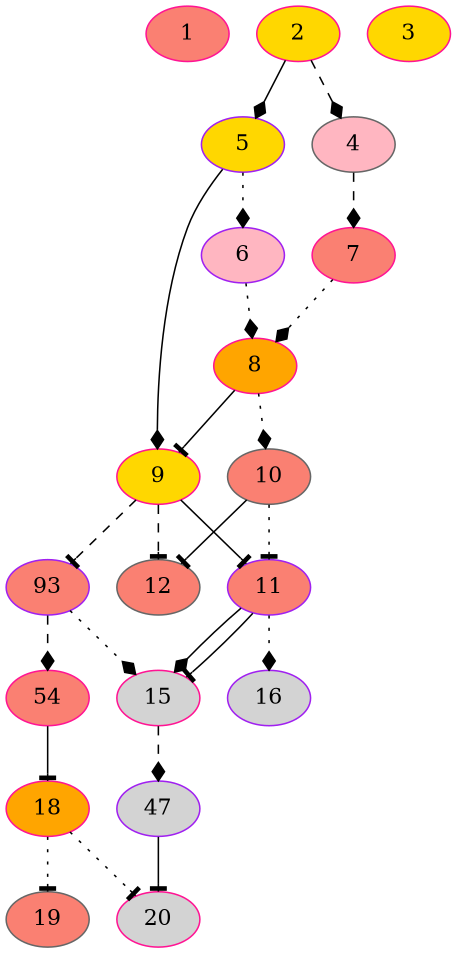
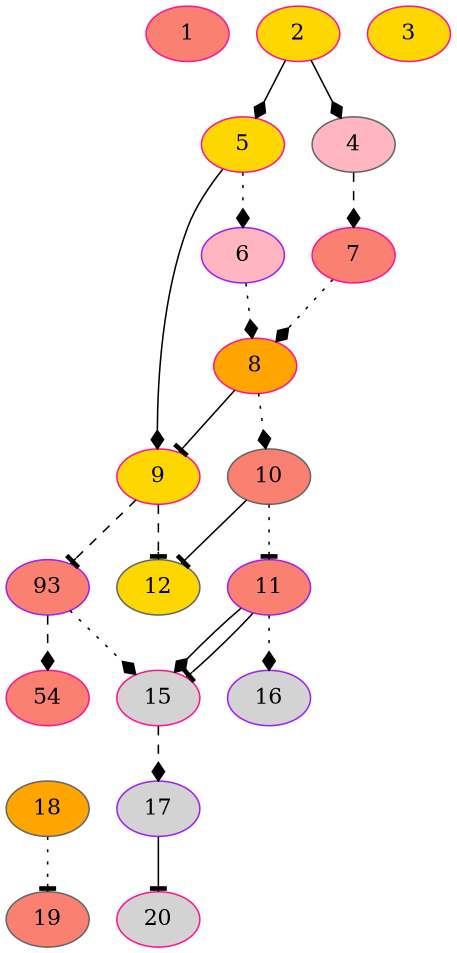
edge "2" -> "4": style dashed -> solid
node "5": color purple -> deeppink
edge "9" -> "11": removed
node "12": fillcolor salmon -> gold
edge "54" -> "18": removed
node "18": color deeppink -> gray40
node "47": label "47" -> "17"
edge "18" -> "20": removed
